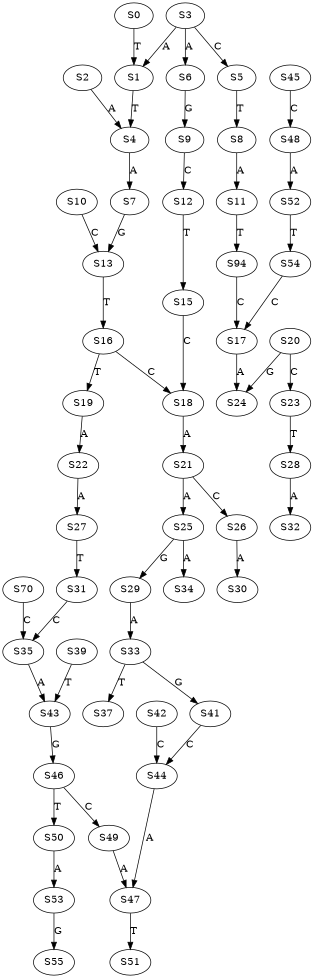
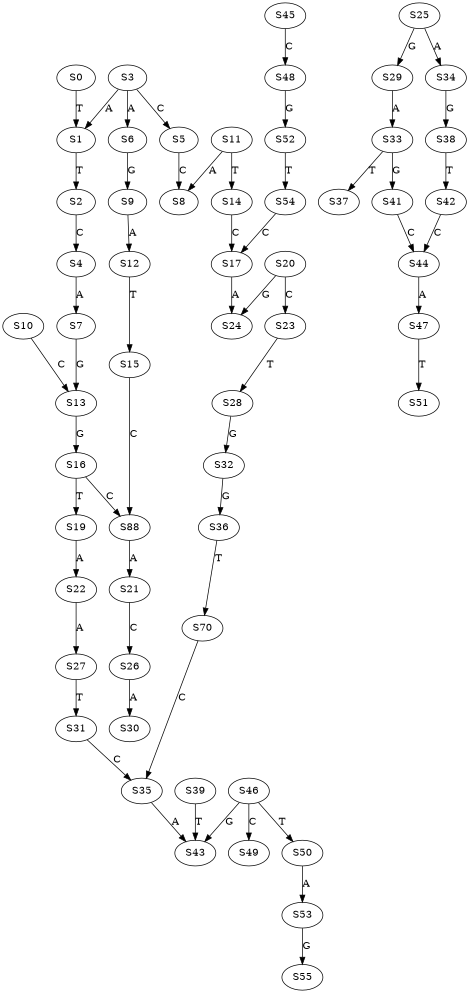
edge "S1" -> "S4": now "S1" -> "S2"
edge "S2" -> "S4": label "A" -> "C"
edge "S5" -> "S8": label "T" -> "C"
node "S38": added
edge "S8" -> "S11": reversed
edge "S9" -> "S12": label "C" -> "A"
edge "S48" -> "S52": label "A" -> "G"
node "S94": label "S94" -> "S14"
edge "S13" -> "S16": label "T" -> "G"
node "S18": label "S18" -> "S88"
edge "S21" -> "S25": removed, label "A"
edge "S28" -> "S32": label "A" -> "G"
node "S36": added
edge "S43" -> "S46": reversed
edge "S49" -> "S47": removed, label "A"
